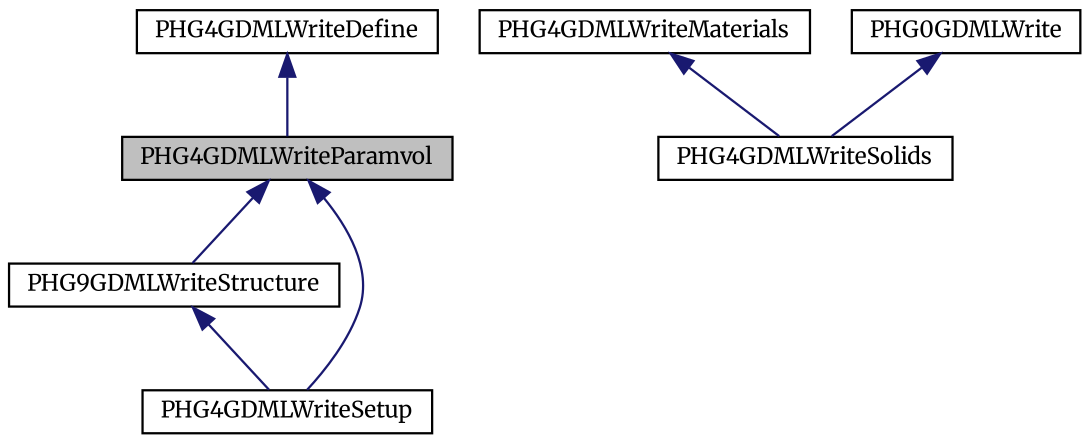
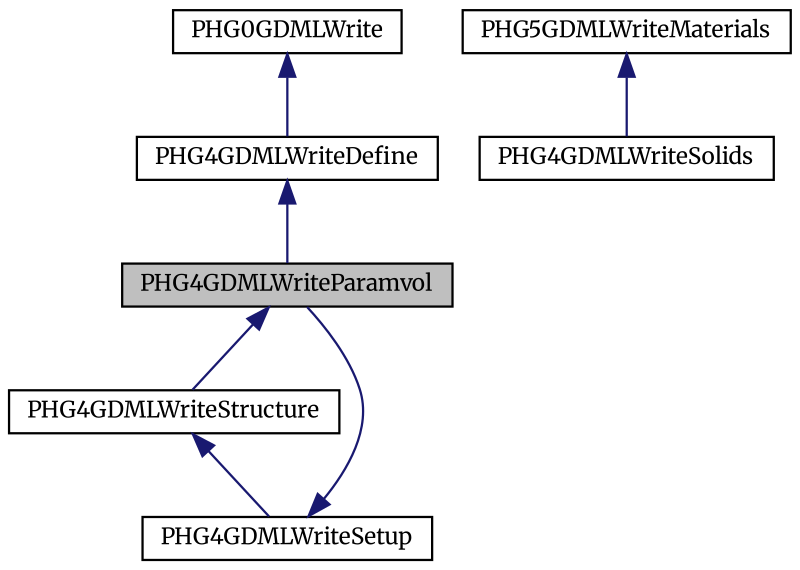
node "PHG4GDMLWriteMaterials": label "PHG4GDMLWriteMaterials" -> "PHG5GDMLWriteMaterials"
edge "PHG4GDMLWriteSolids" -> "PHG0GDMLWrite": now "PHG4GDMLWriteDefine" -> "PHG0GDMLWrite"
node "PHG9GDMLWriteStructure": label "PHG9GDMLWriteStructure" -> "PHG4GDMLWriteStructure"
edge "PHG4GDMLWriteSetup" -> "PHG4GDMLWriteParamvol": reversed
